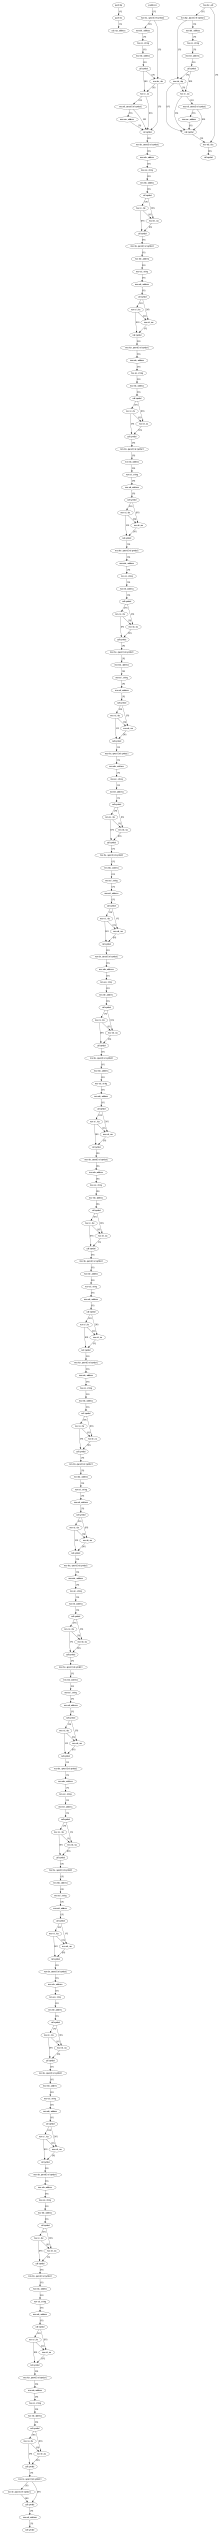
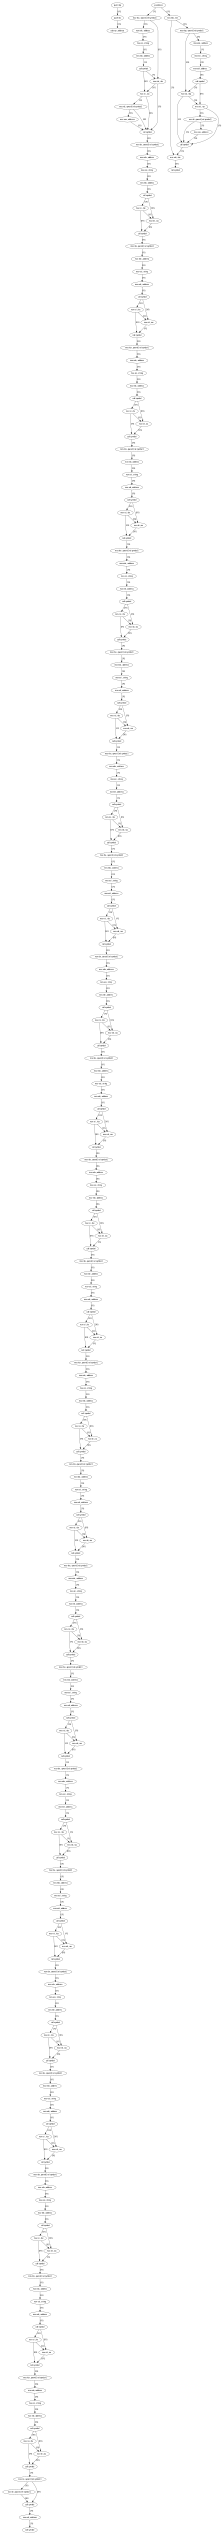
edge "je address" -> "mov ebx , edi": added, label "CFG"
